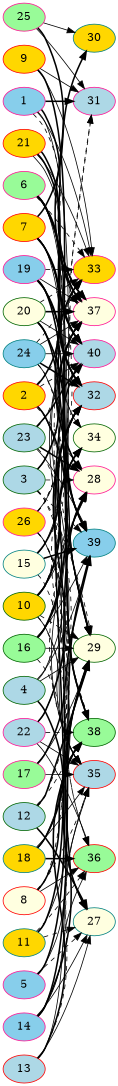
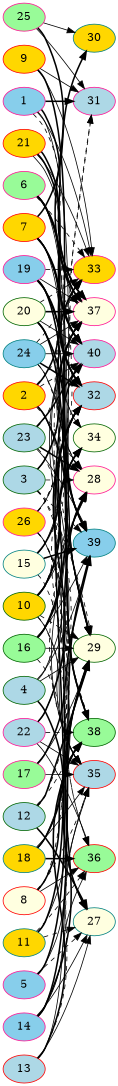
edge "6" -> "28": style bold -> dashed
